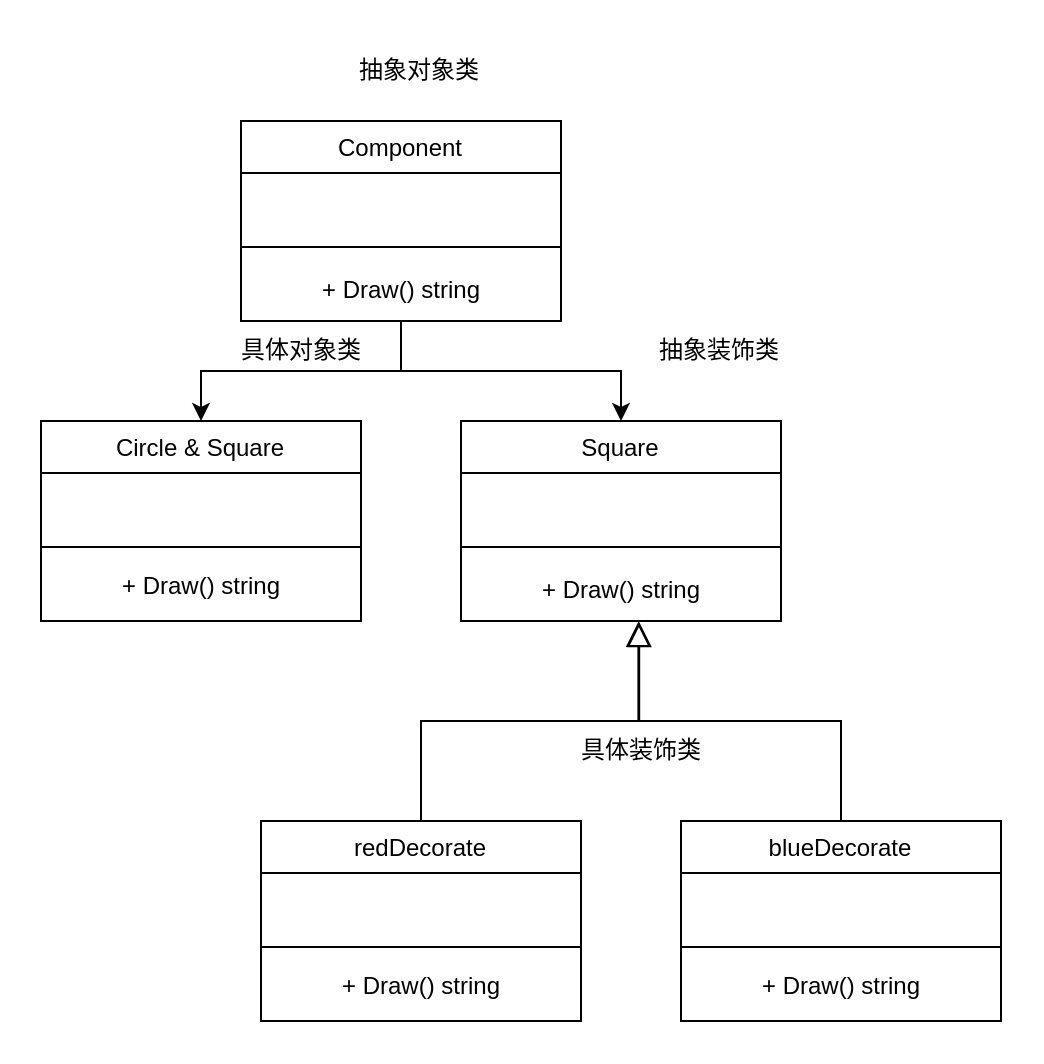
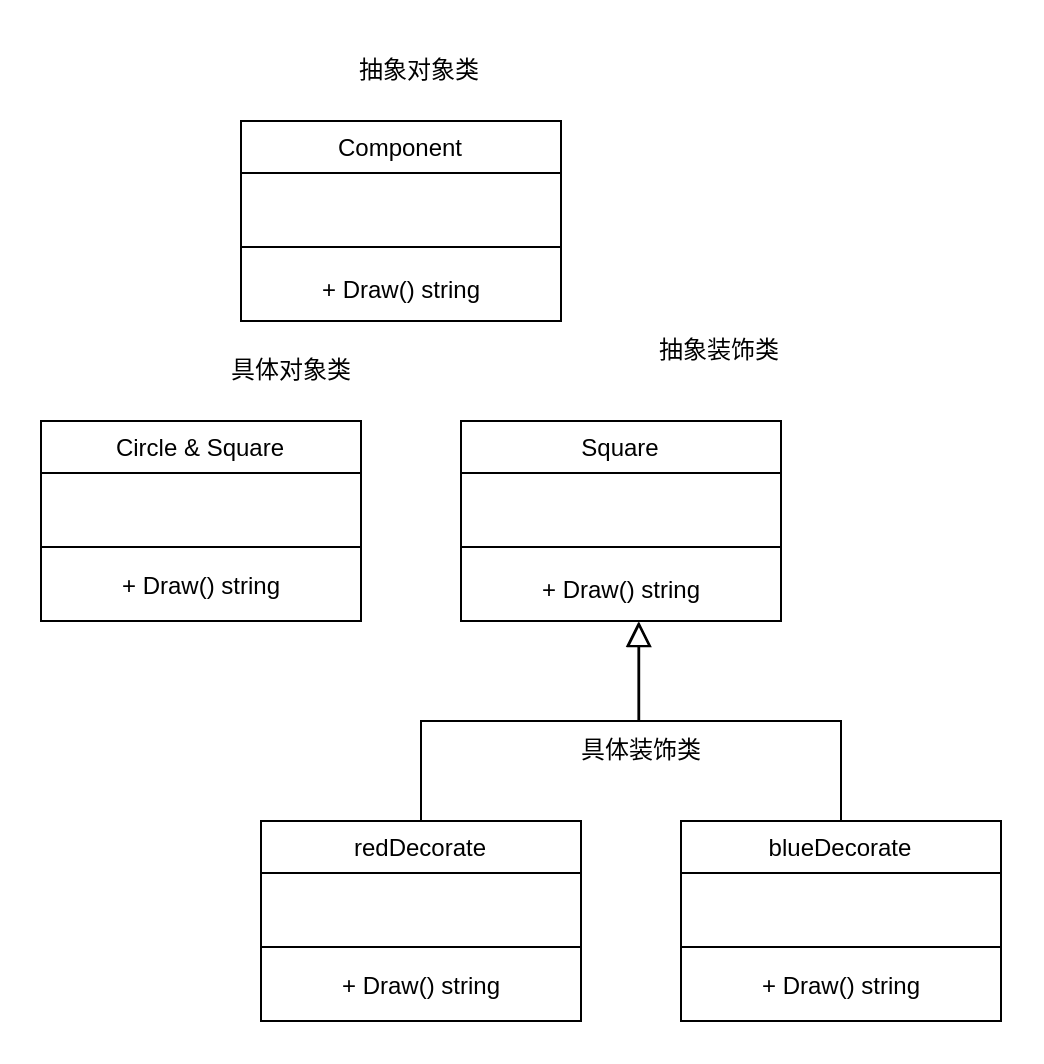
node "具体对象类": moved (301, 351) -> (291, 371)
edge "Component" -> "Circle & Square": removed
edge "Component" -> "Square": removed
